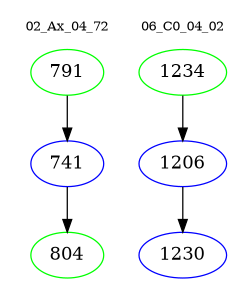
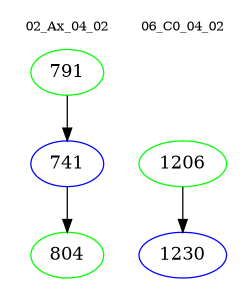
cluster "02_Ax_04_72": label "02_Ax_04_72" -> "02_Ax_04_02"
node "1234": removed
node "1206": color blue -> green
